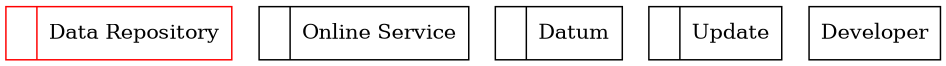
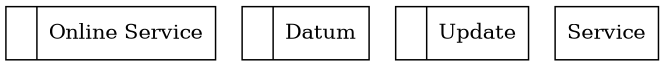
node "Data Repository": removed
node "Developer": label "Developer" -> "Service"
